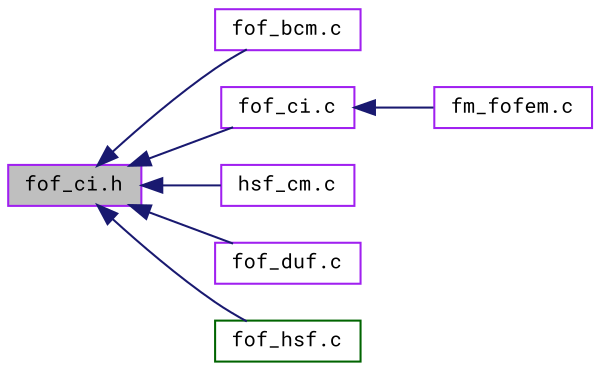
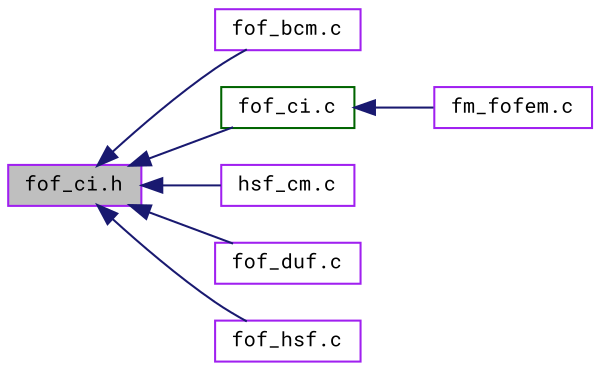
node "fof_ci.c": color purple -> darkgreen
node "fof_hsf.c": color darkgreen -> purple
